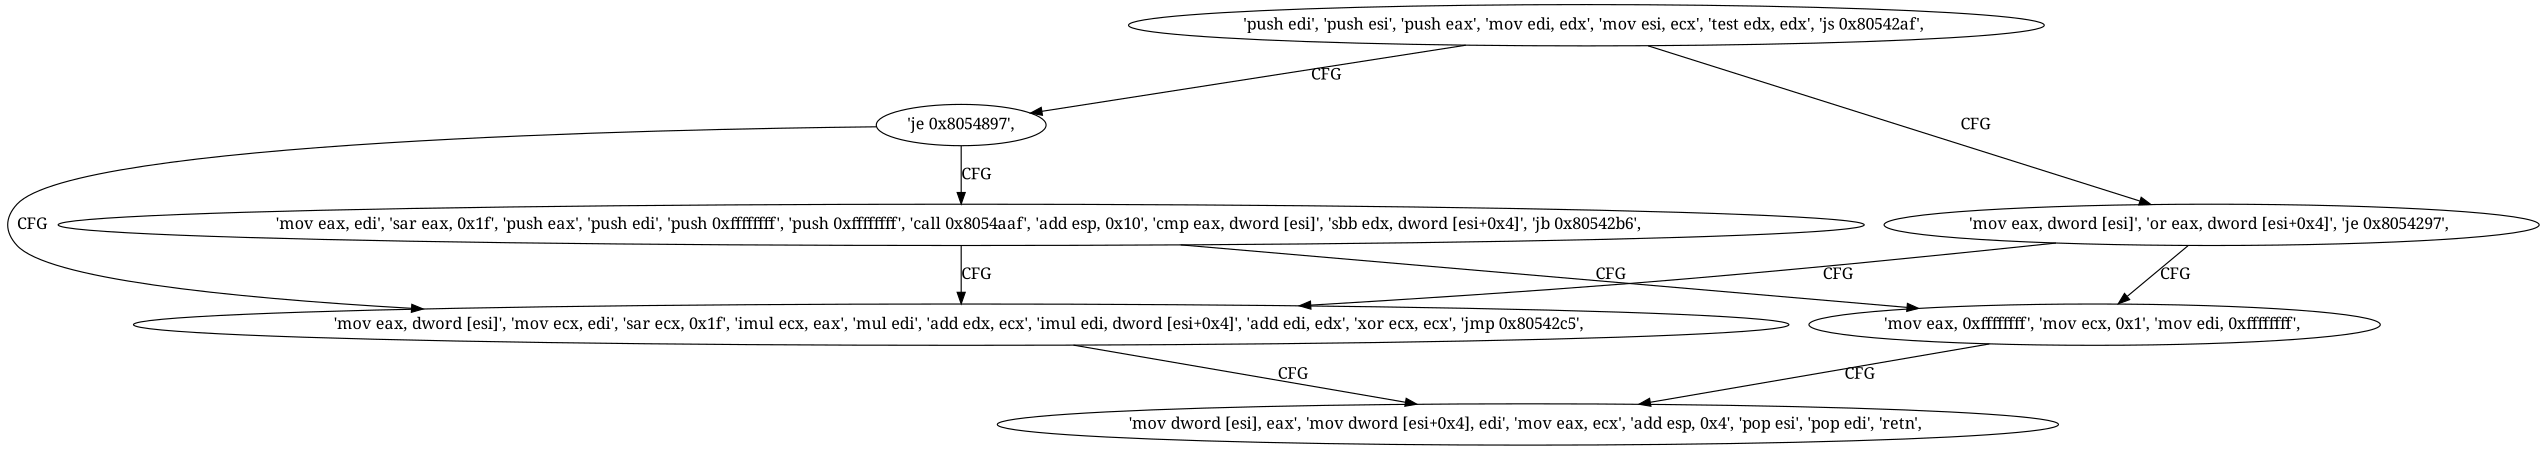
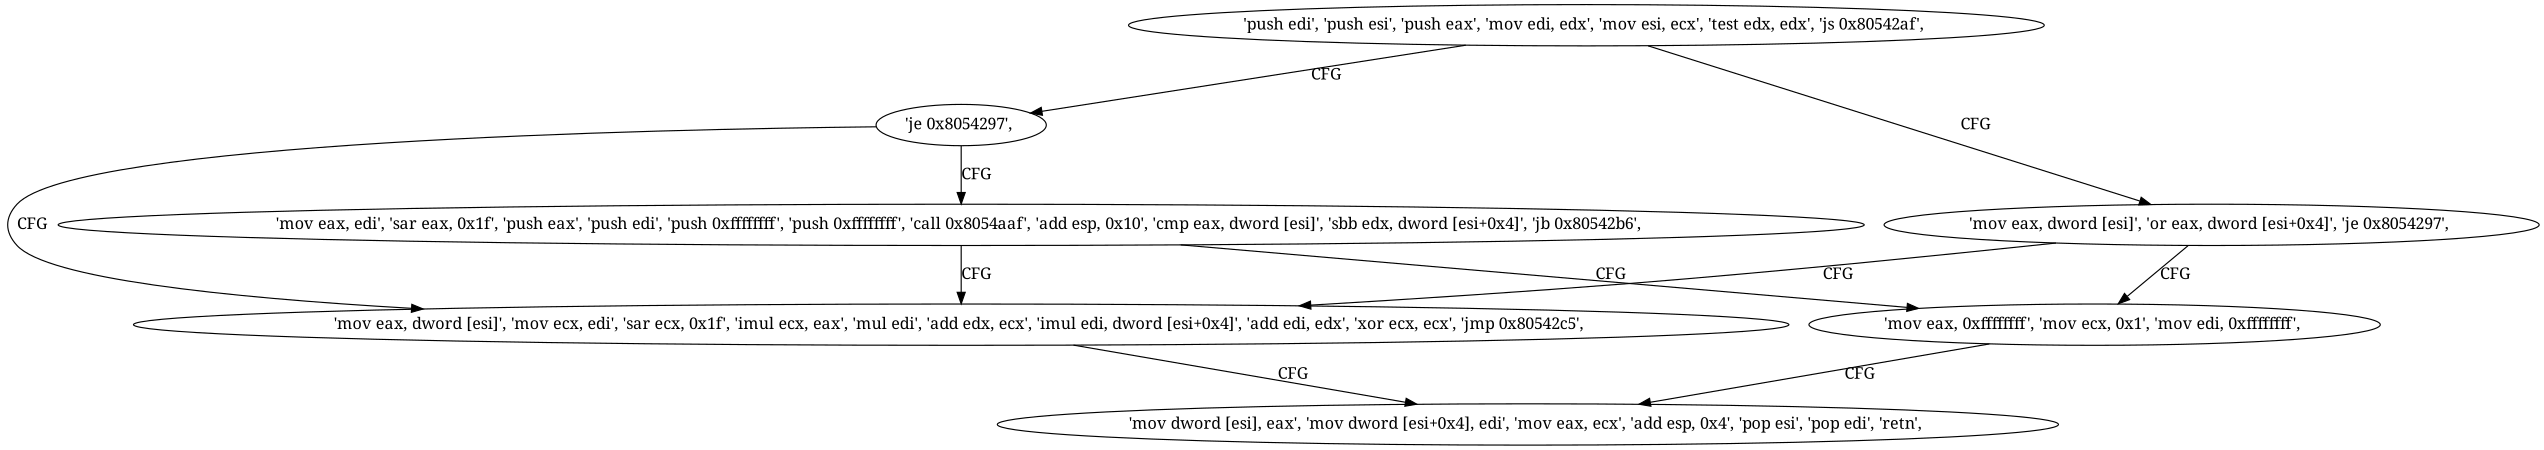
node "'je 0x8054897',": label "'je 0x8054897'," -> "'je 0x8054297',"
